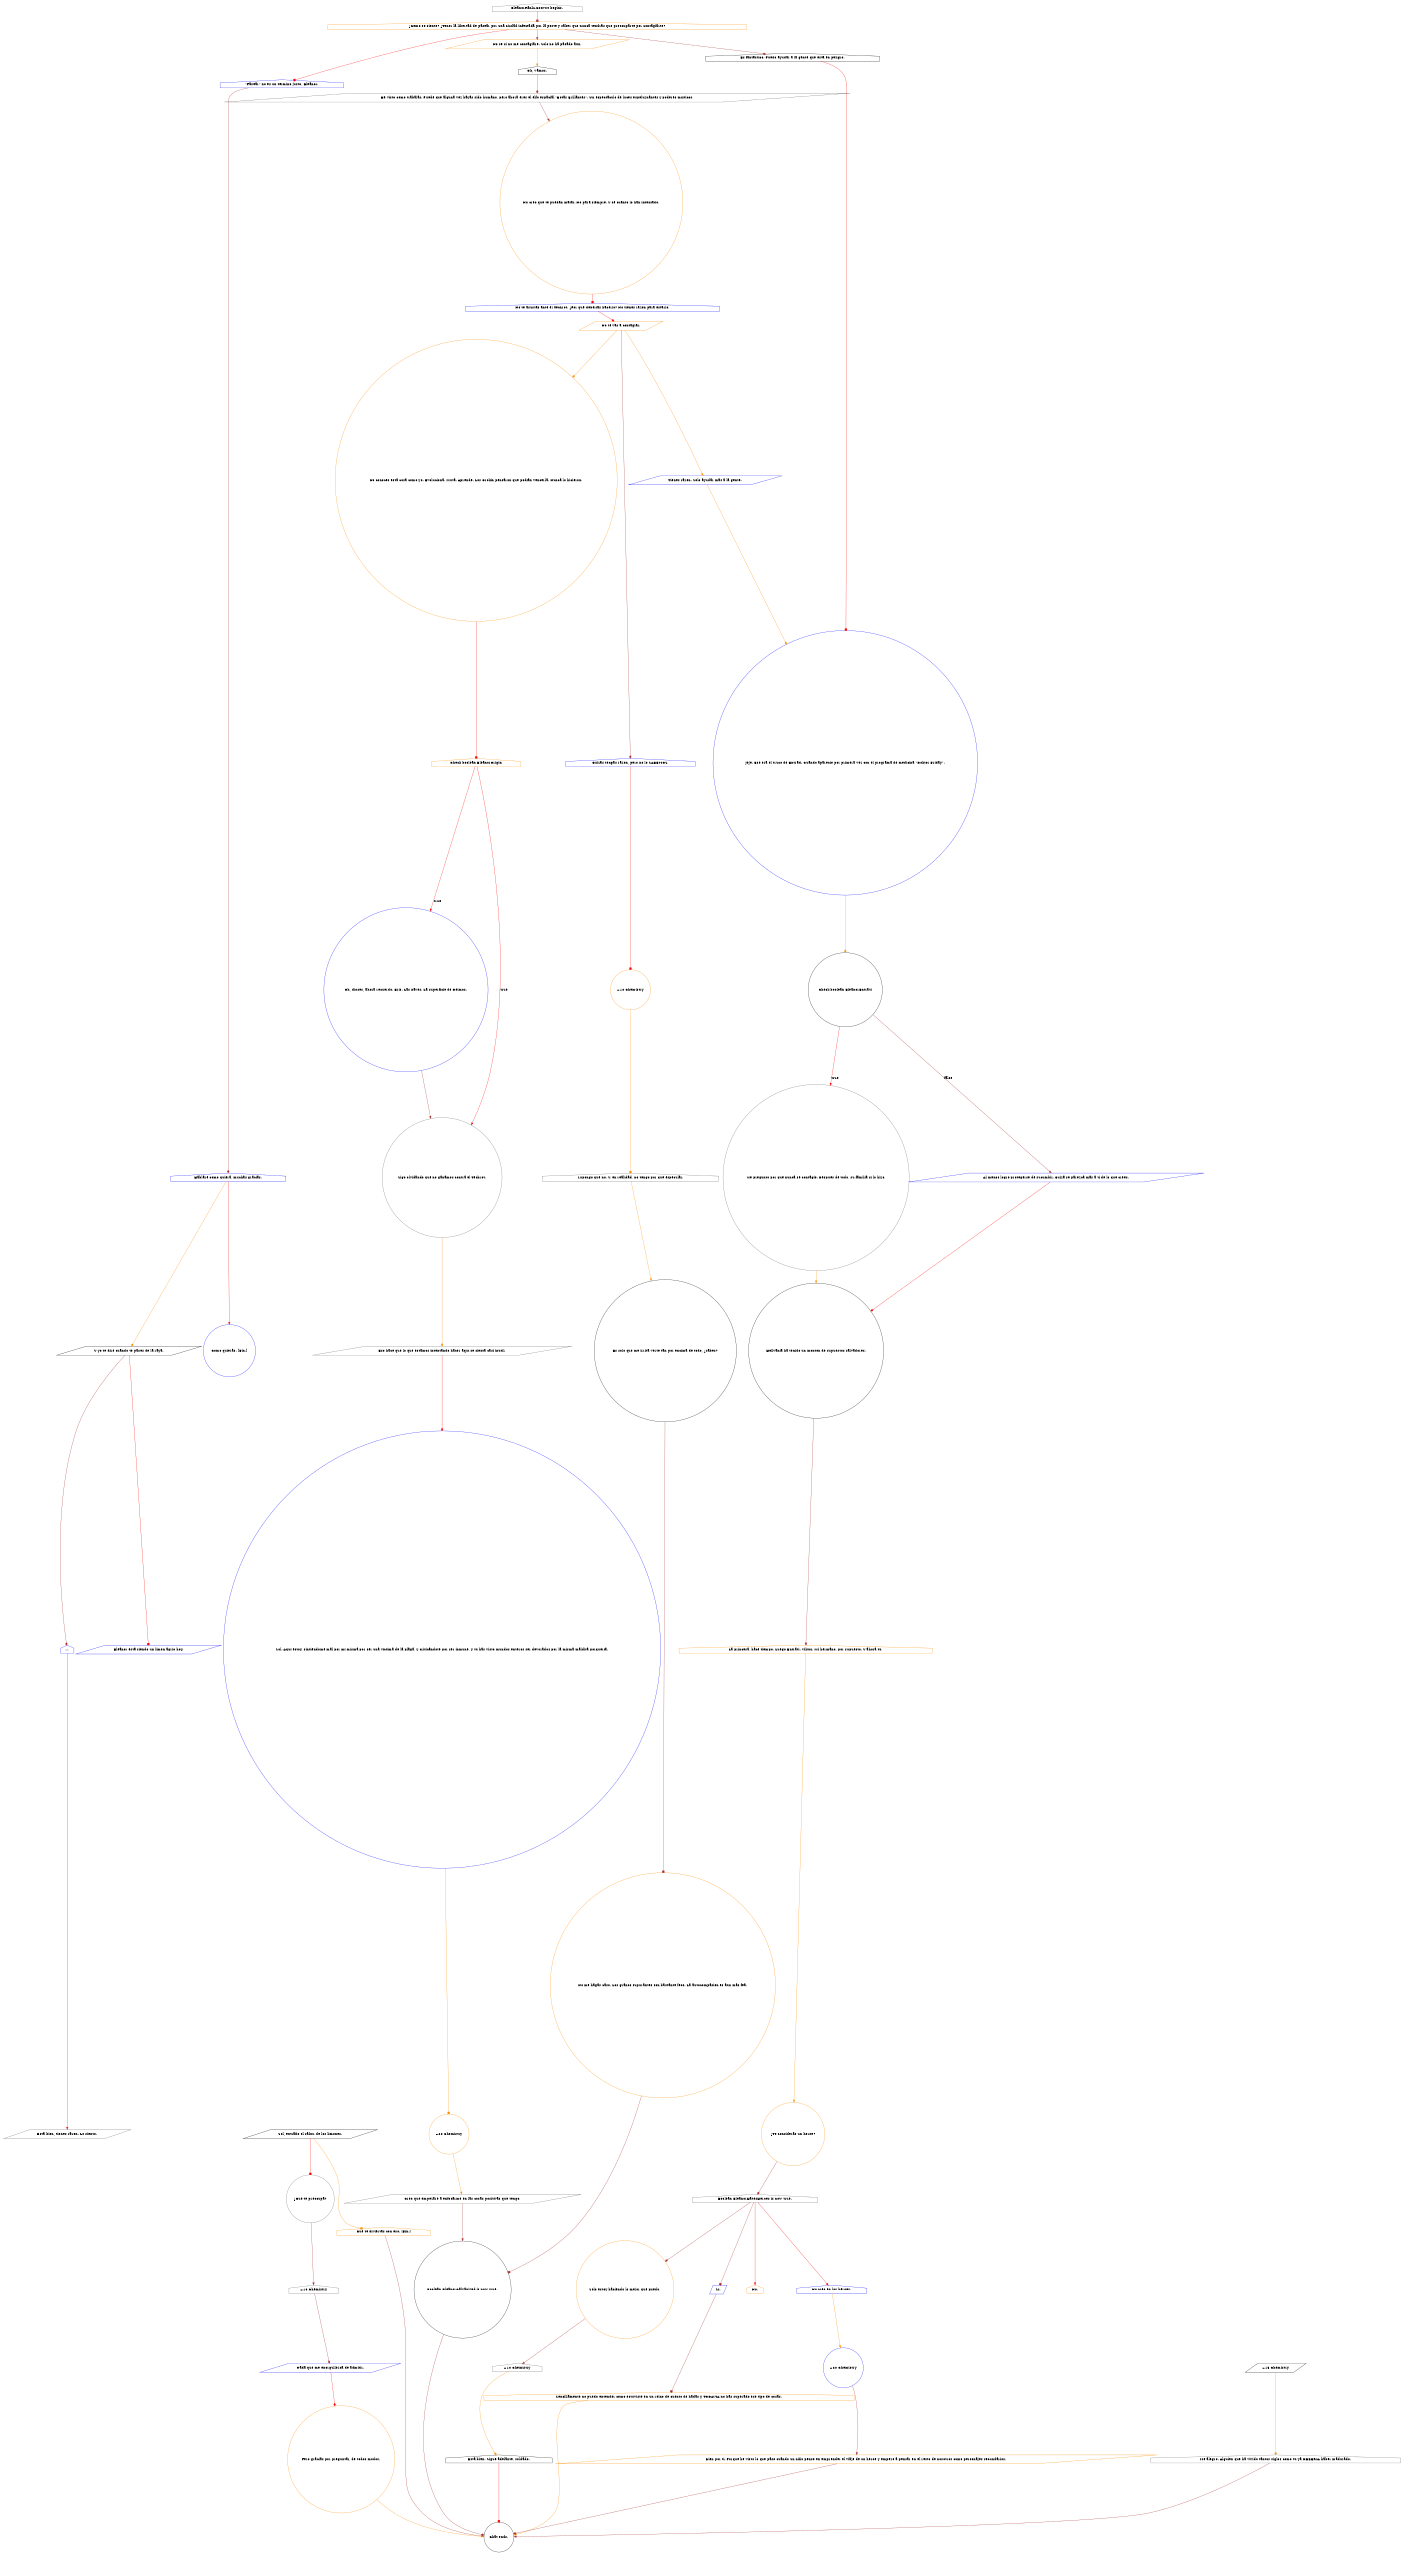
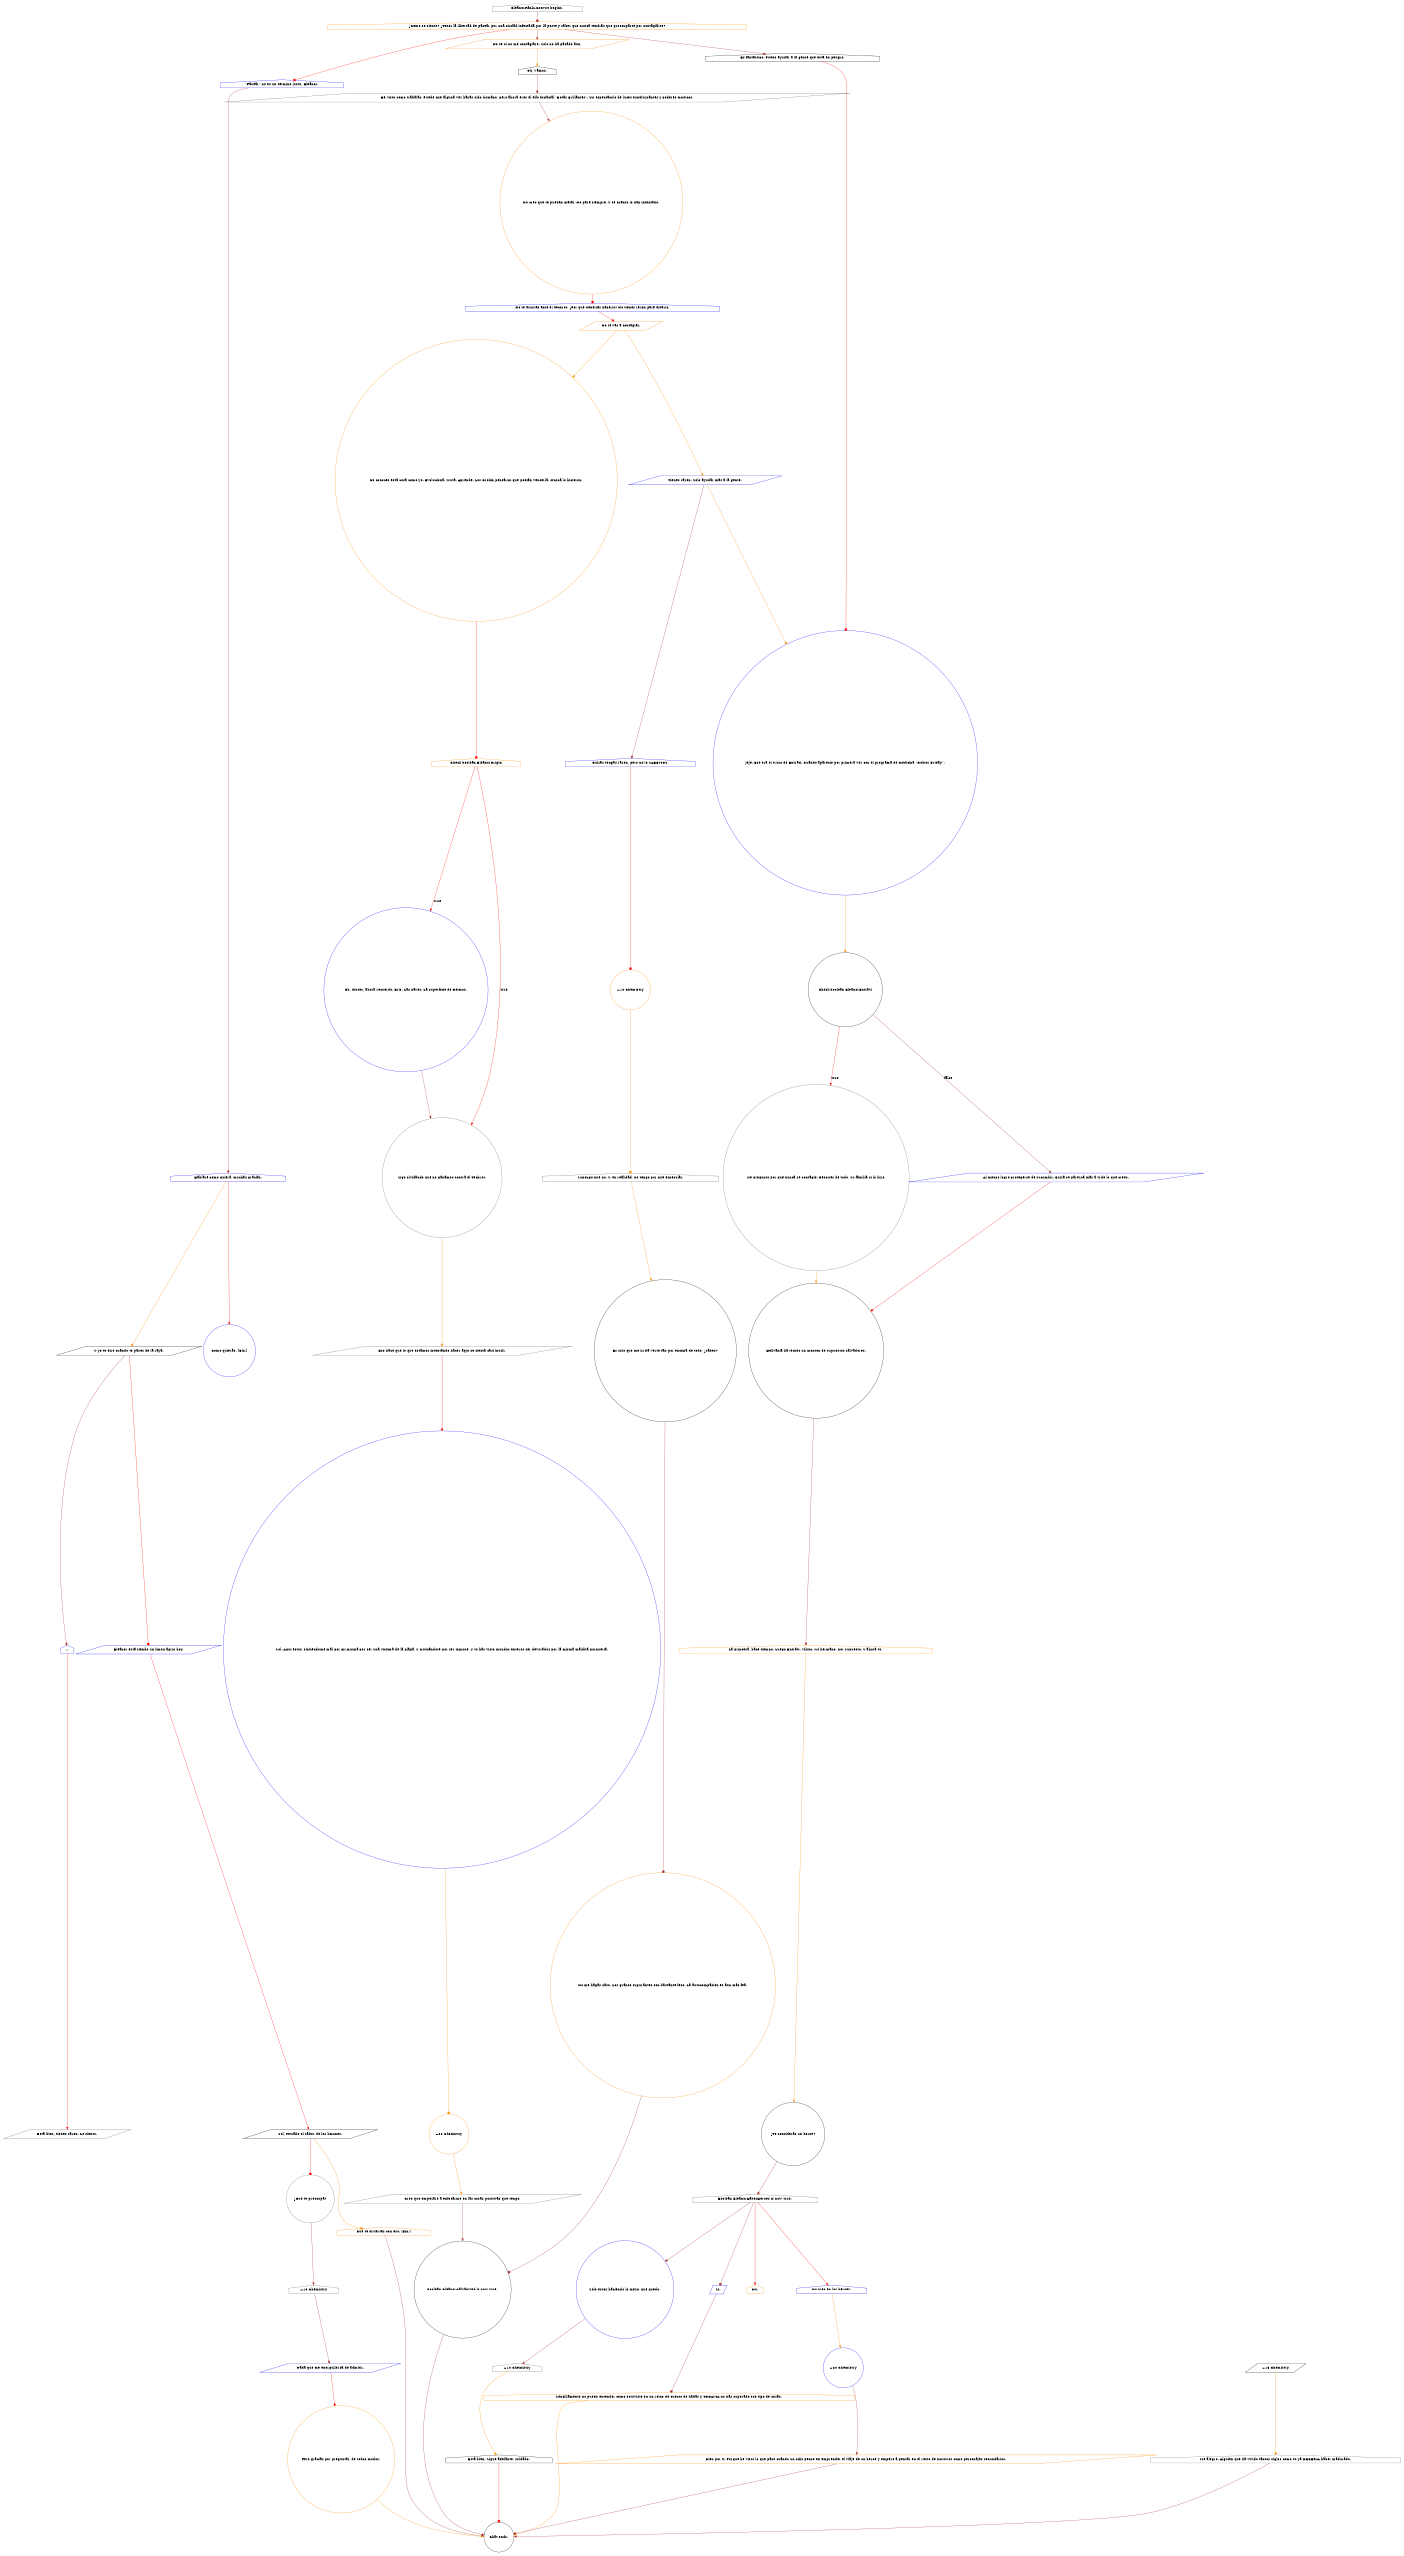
edge "No te vas a contagiar." -> "Quizás tengas razón, pero no lo SABEMOS.": now "Tienes razón. Sólo ayudar más a la gente." -> "Quizás tengas razón, pero no lo SABEMOS."
edge "Eleanor está siendo un limón agrio hoy." -> "Sol, extraño el sabor de los limones.": added
node "¿Te consideras un héroe?": color darkorange -> black
node "Sólo estoy haciendo lo mejor que puedo.": color darkorange -> blue
